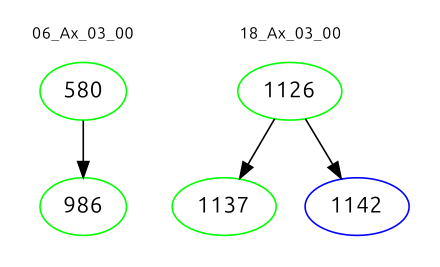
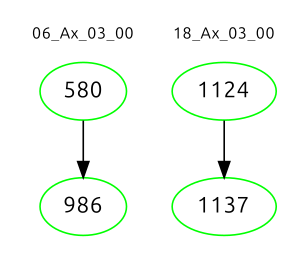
node "1126": label "1126" -> "1124"
node "1142": removed
